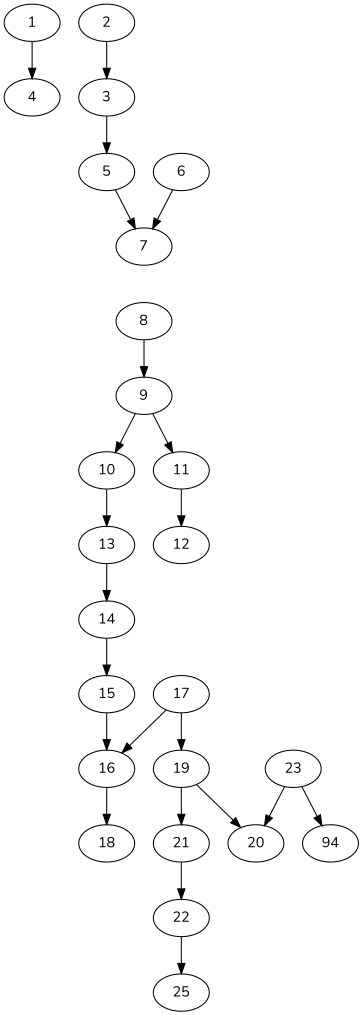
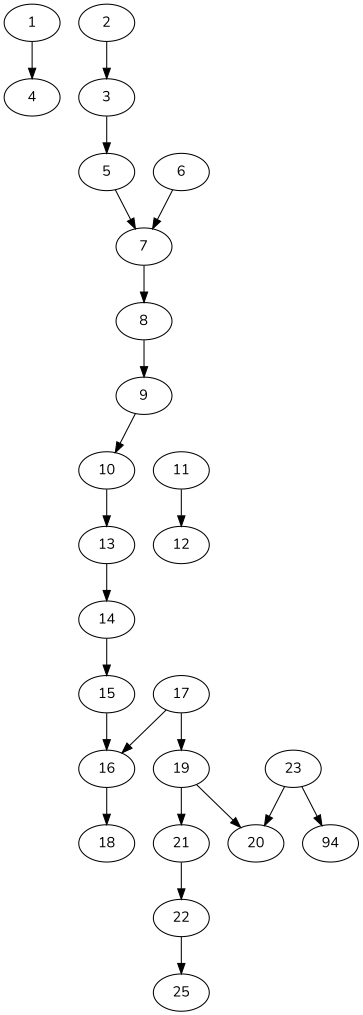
edge "7" -> "8": added
edge "9" -> "11": removed
